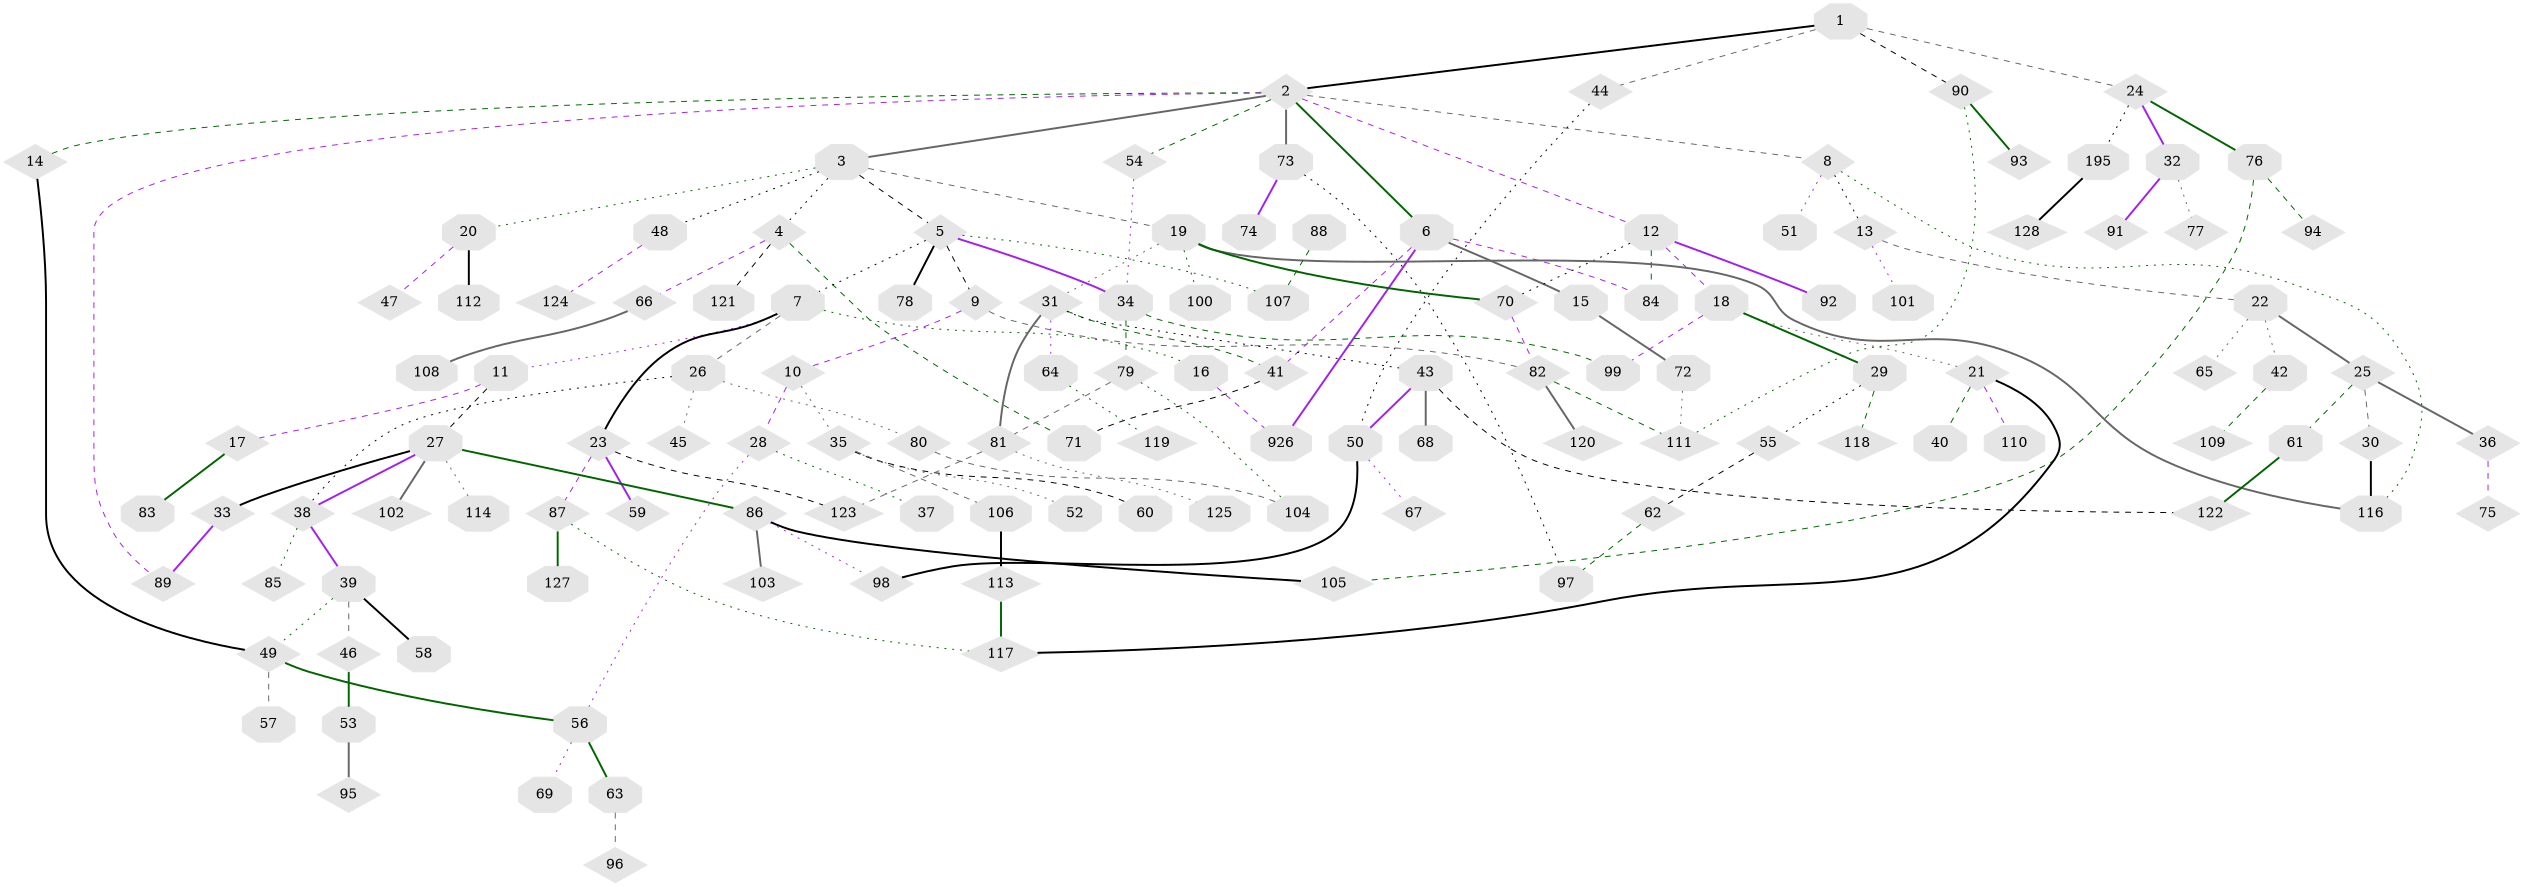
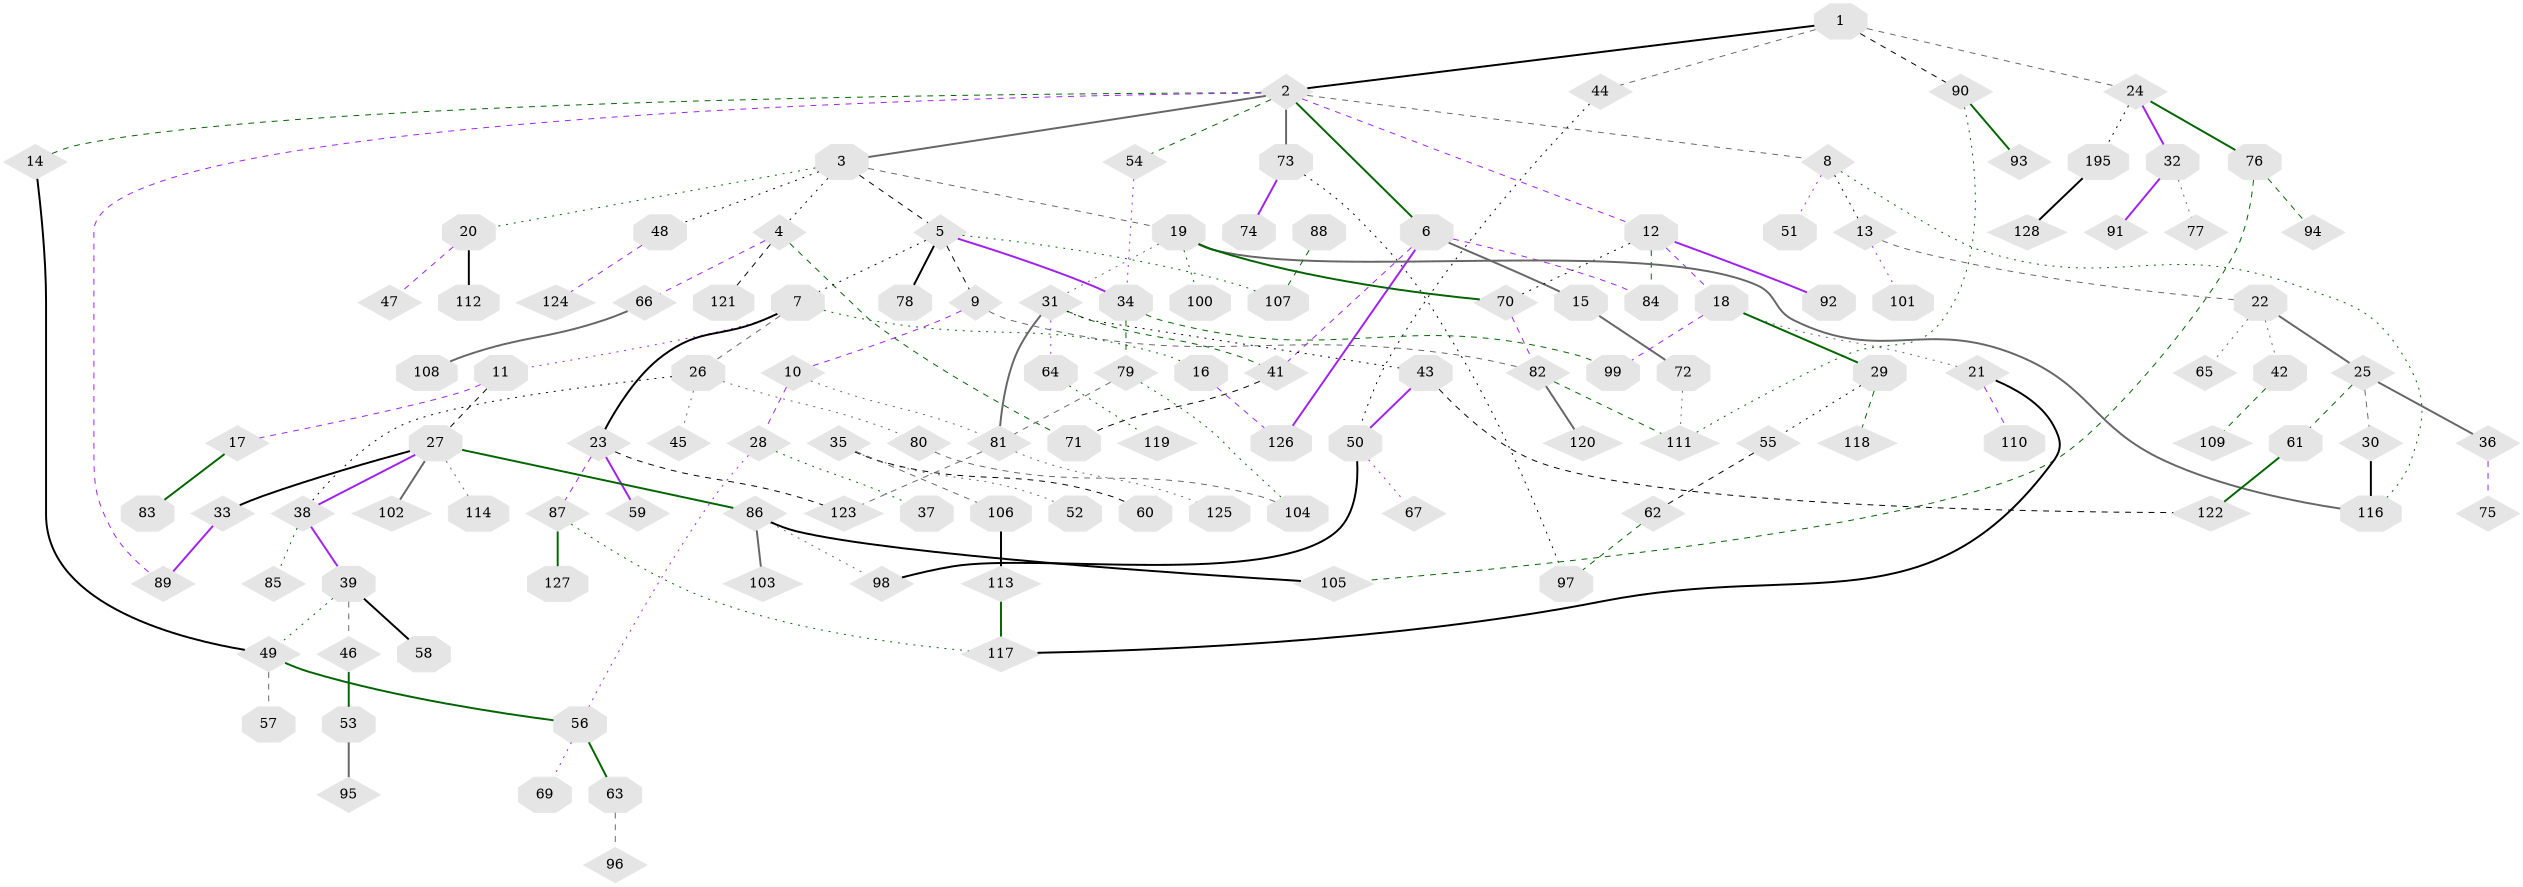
edge "10" -- "35": now "10" -- "81"
node "926": label "926" -> "126"
node "68": removed
node "40": removed
edge "86" -- "98": color purple -> gray40
